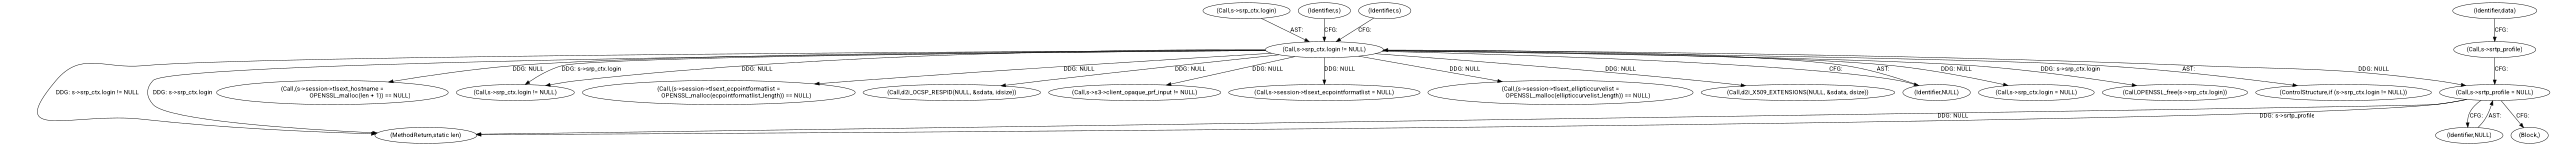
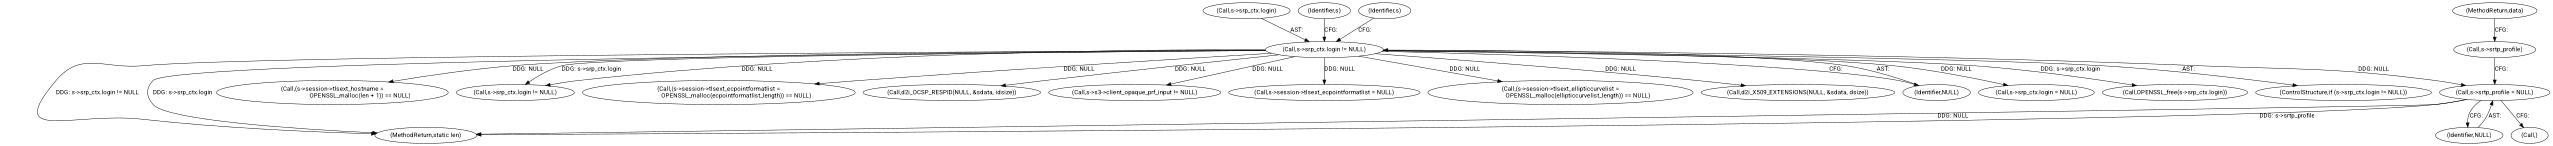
node "(Identifier,data)": label "(Identifier,data)" -> "(MethodReturn,data)"
node "(Block,)": label "(Block,)" -> "(Call,)"
